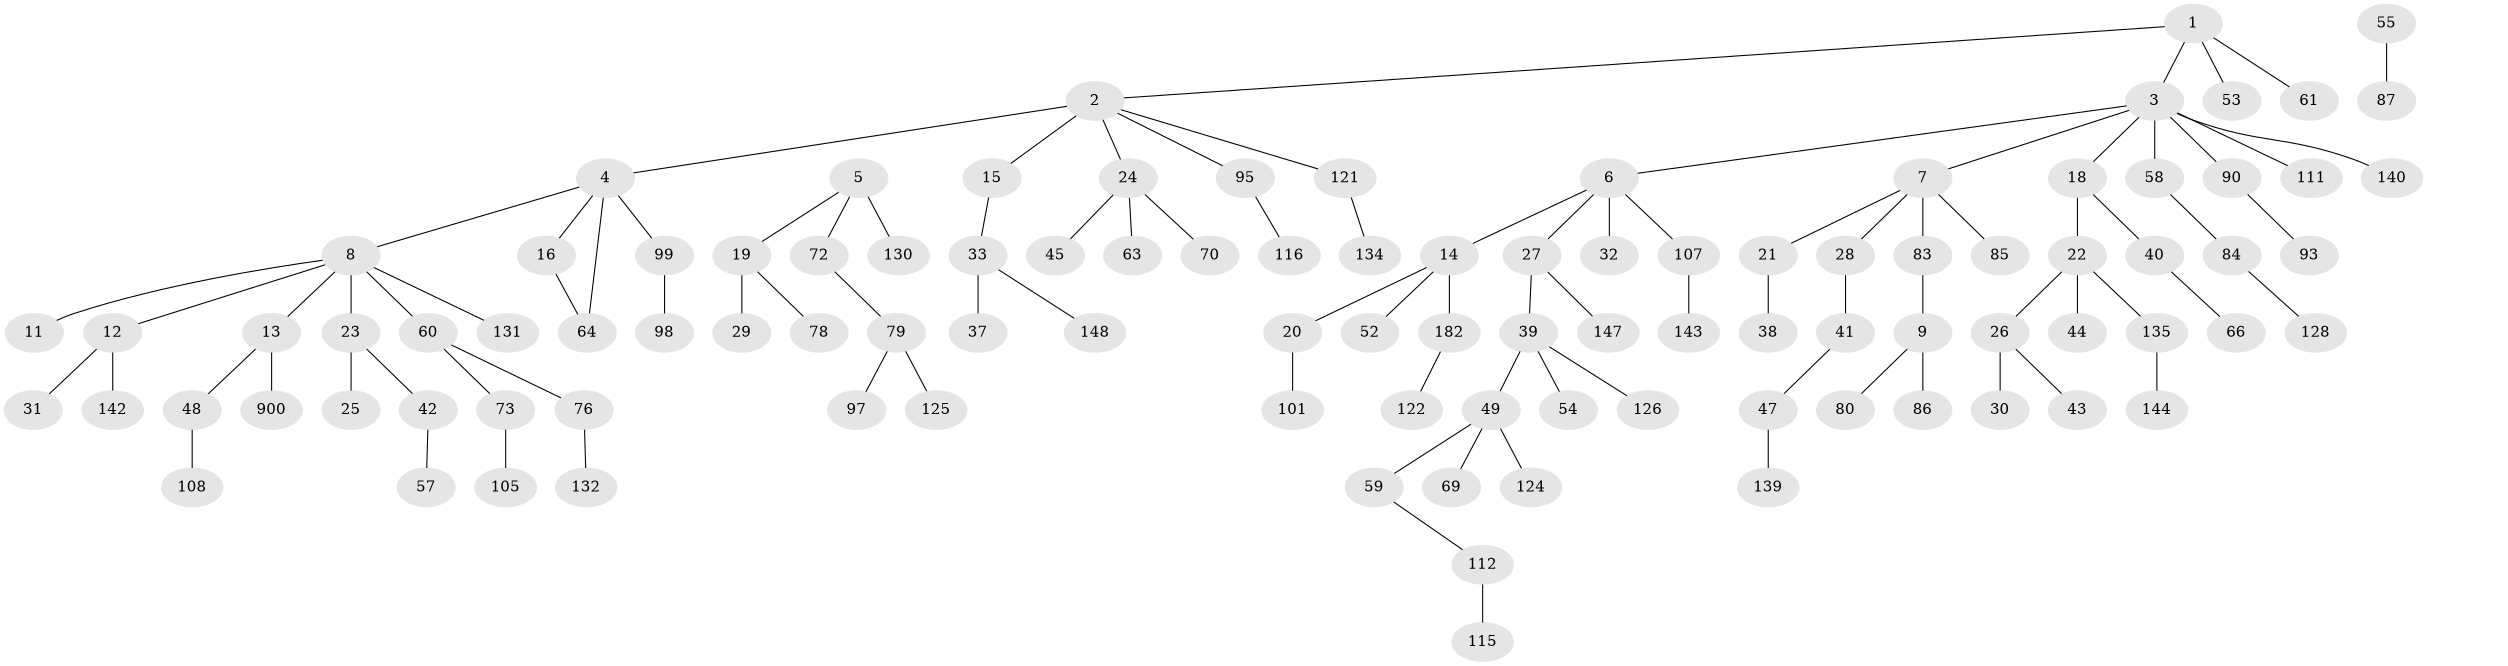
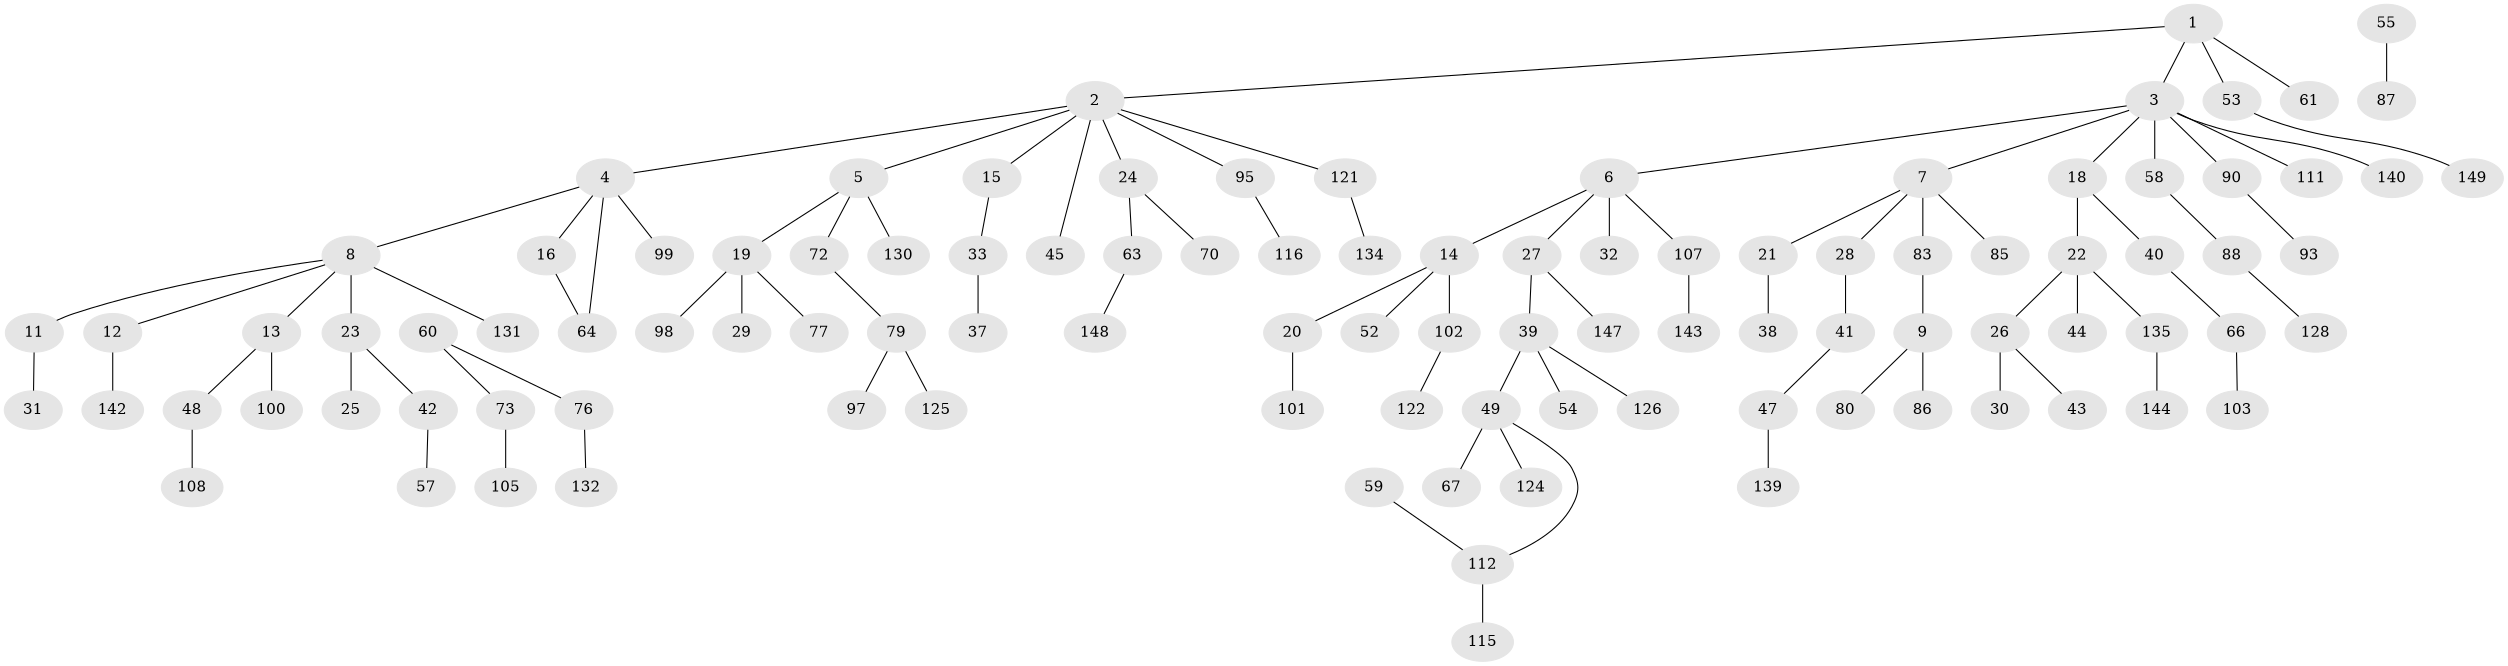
edge "2" -- "5": added
node "149": added
edge "24" -- "45": now "2" -- "45"
node "84": label "84" -> "88"
edge "8" -- "60": removed
edge "99" -- "98": now "19" -- "98"
edge "33" -- "148": now "63" -- "148"
node "78": label "78" -> "77"
node "182": label "182" -> "102"
edge "12" -- "31": now "11" -- "31"
node "900": label "900" -> "100"
node "103": added
edge "49" -- "59": now "49" -- "112"
node "69": label "69" -> "67"
